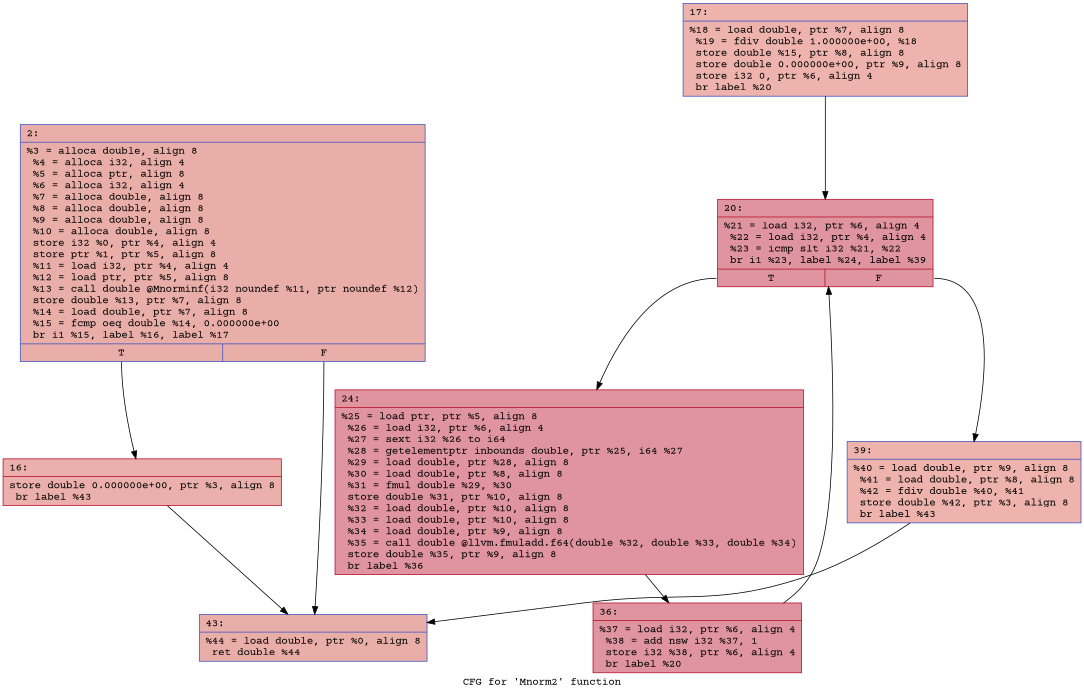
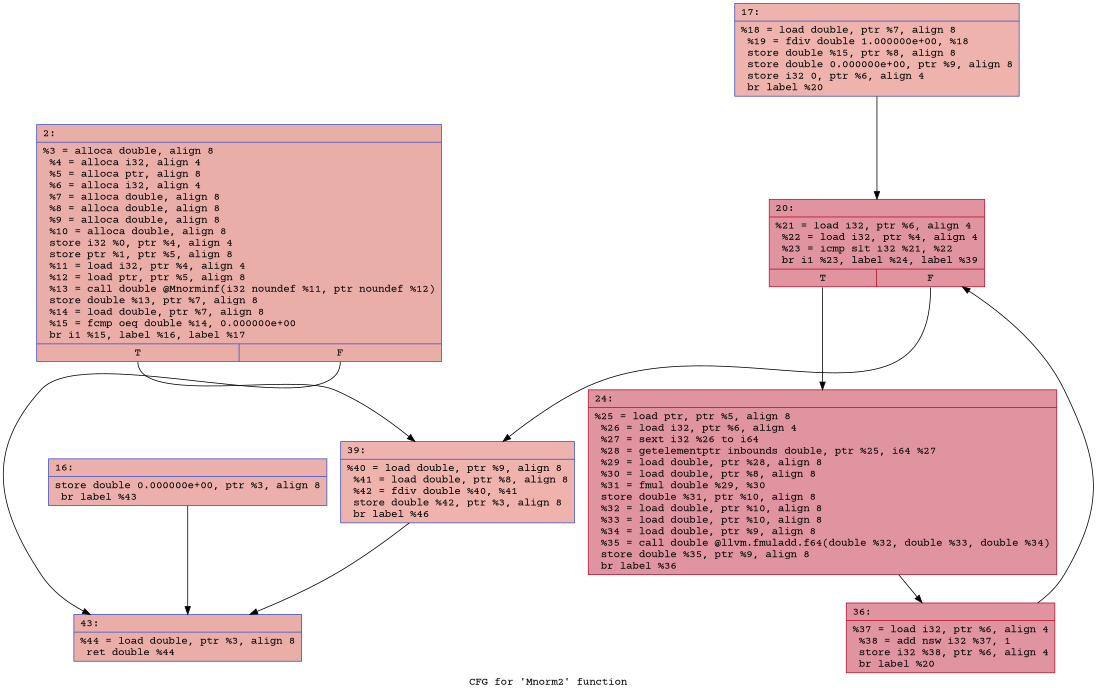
edge "2:" -> "16:": now "2:" -> "39:"
node "16:": color #b70d28ff -> #3d50c3ff
node "39:": text "br label %43" -> "br label %46"
node "43:": text "%44 = load double, ptr %0, align 8" -> "%44 = load double, ptr %3, align 8"
